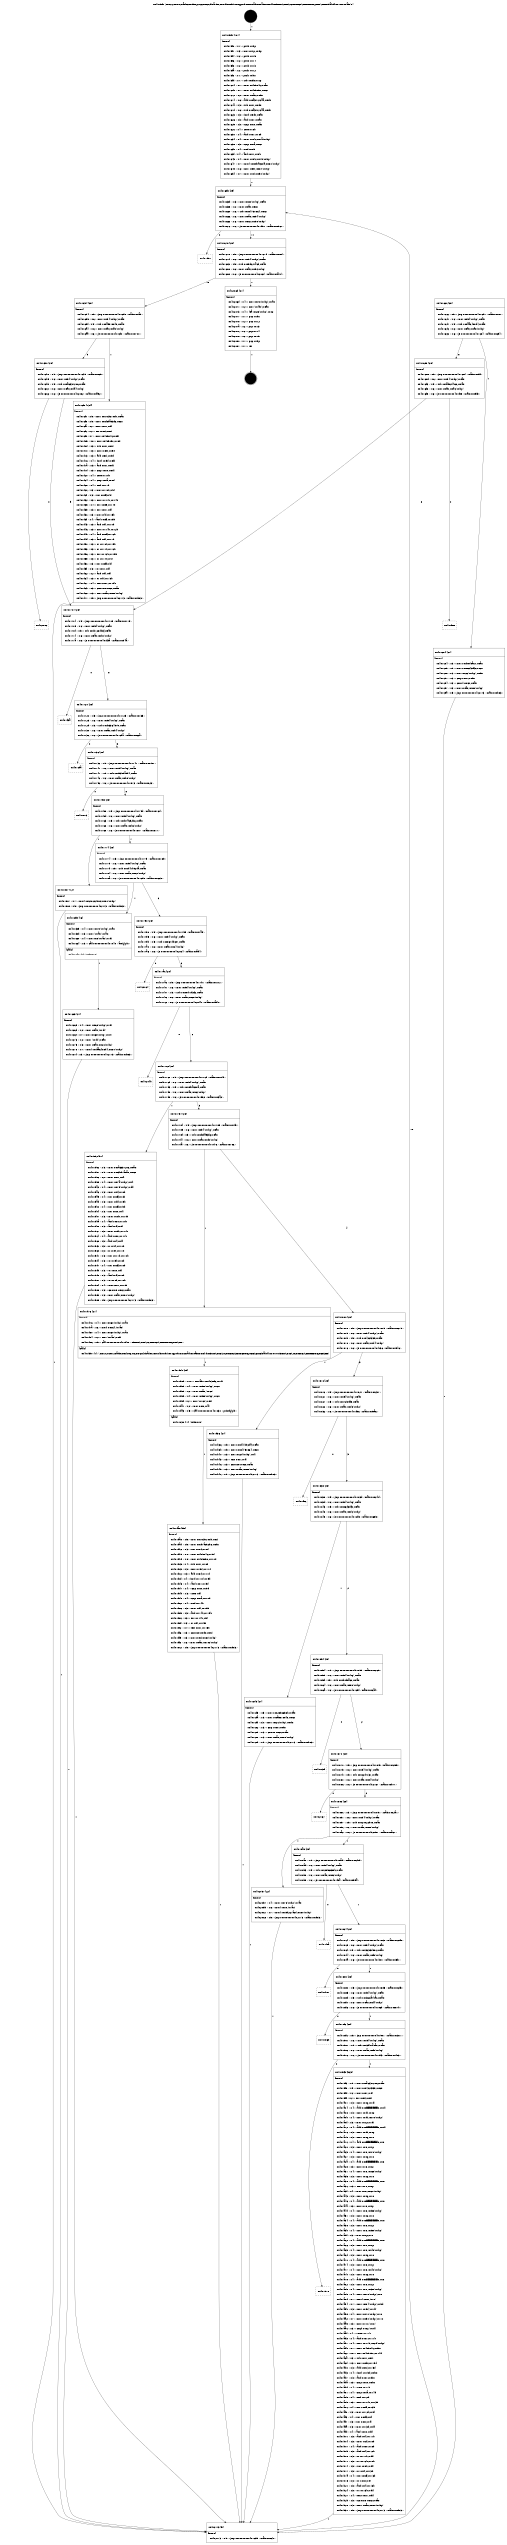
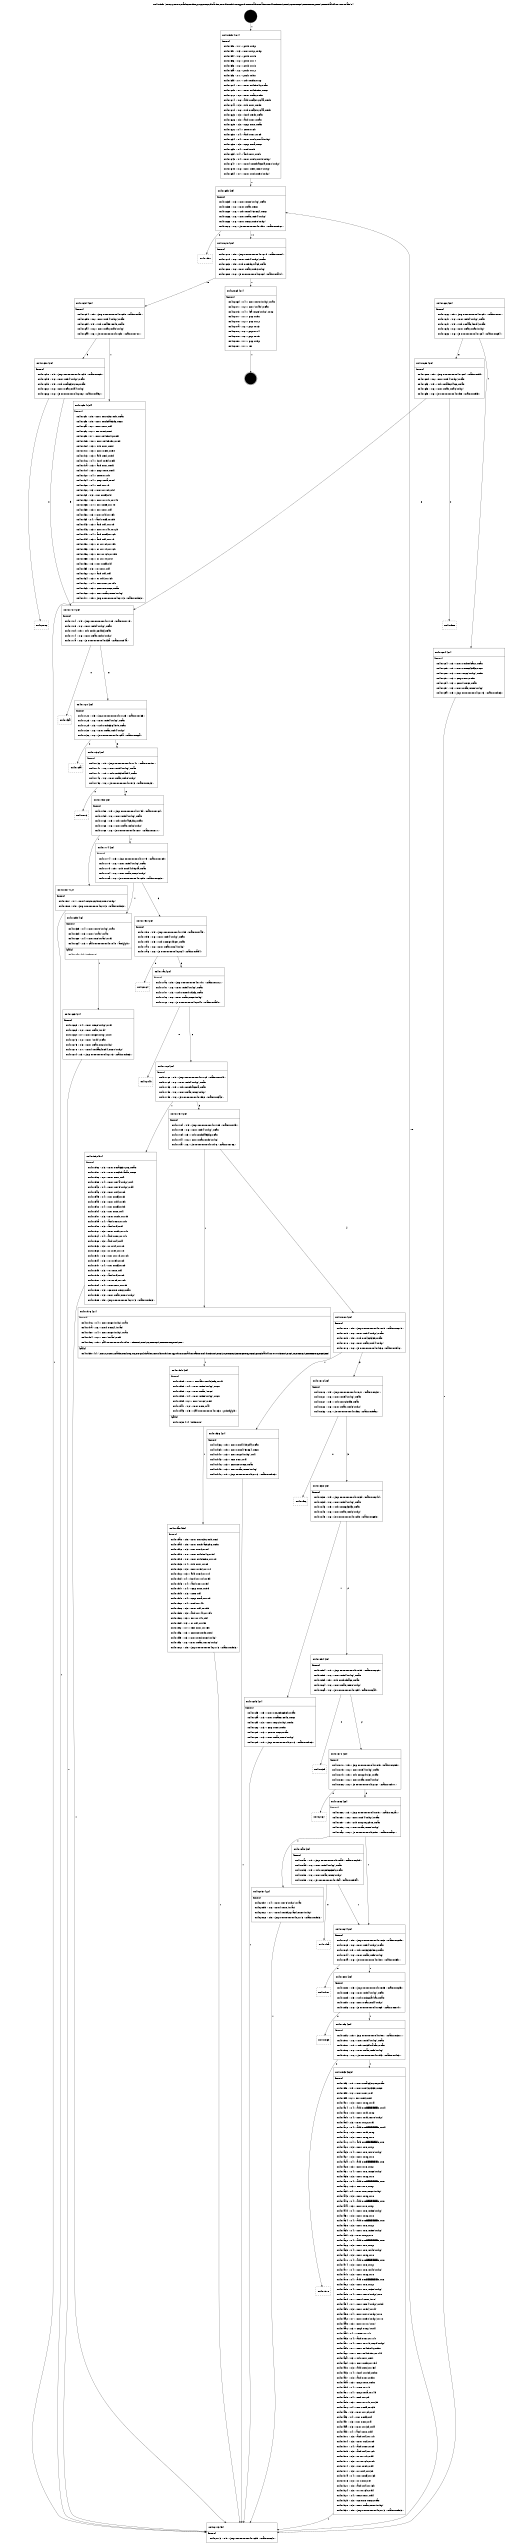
edge "0x40188c [28]" -> "0x4018a8 [28]": now "0x40188c [28]" -> "0x4018c4 [28]"
